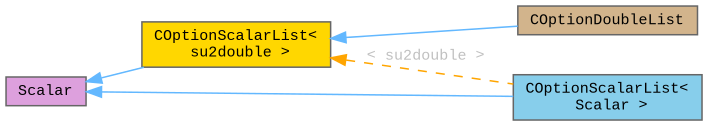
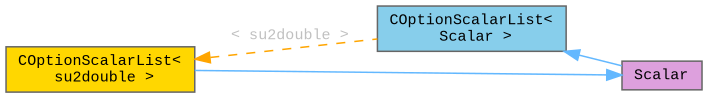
node "COptionDoubleList": removed
edge "COptionScalarList< Scalar >" -> "Scalar": reversed
